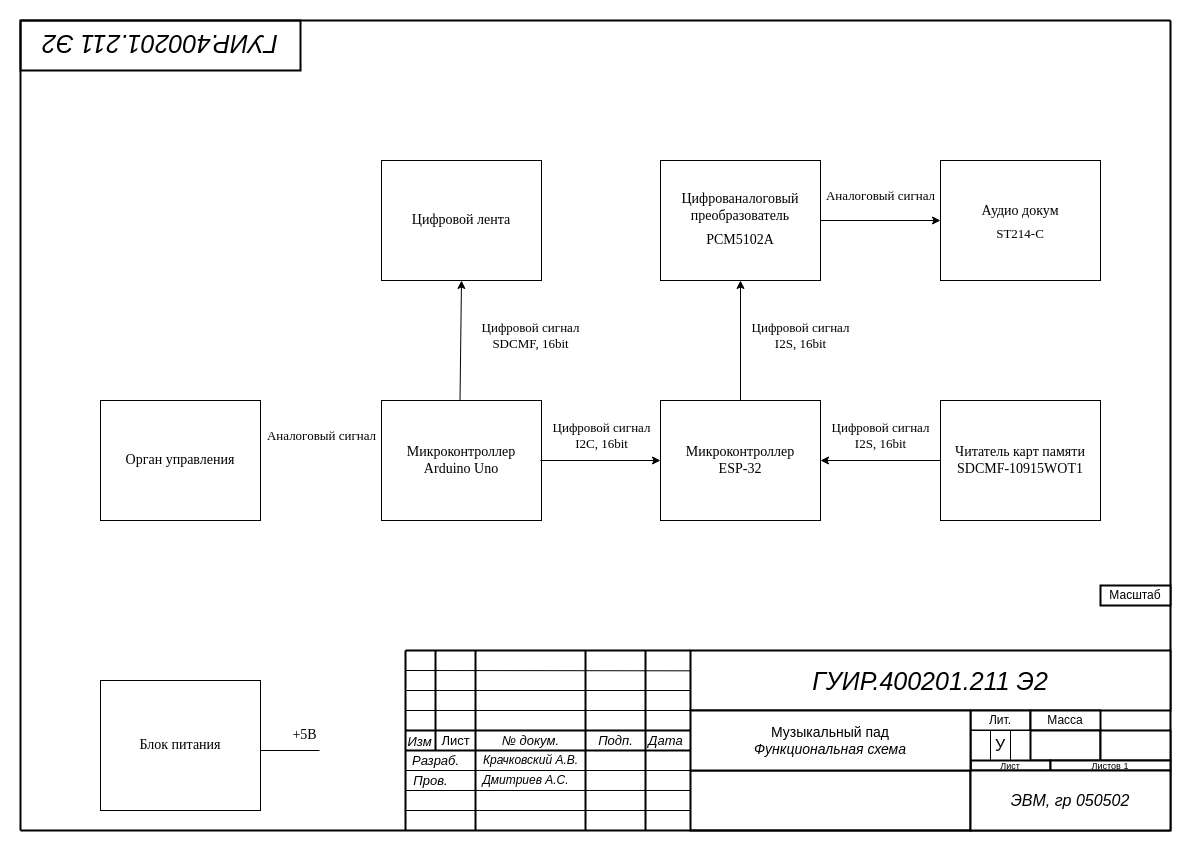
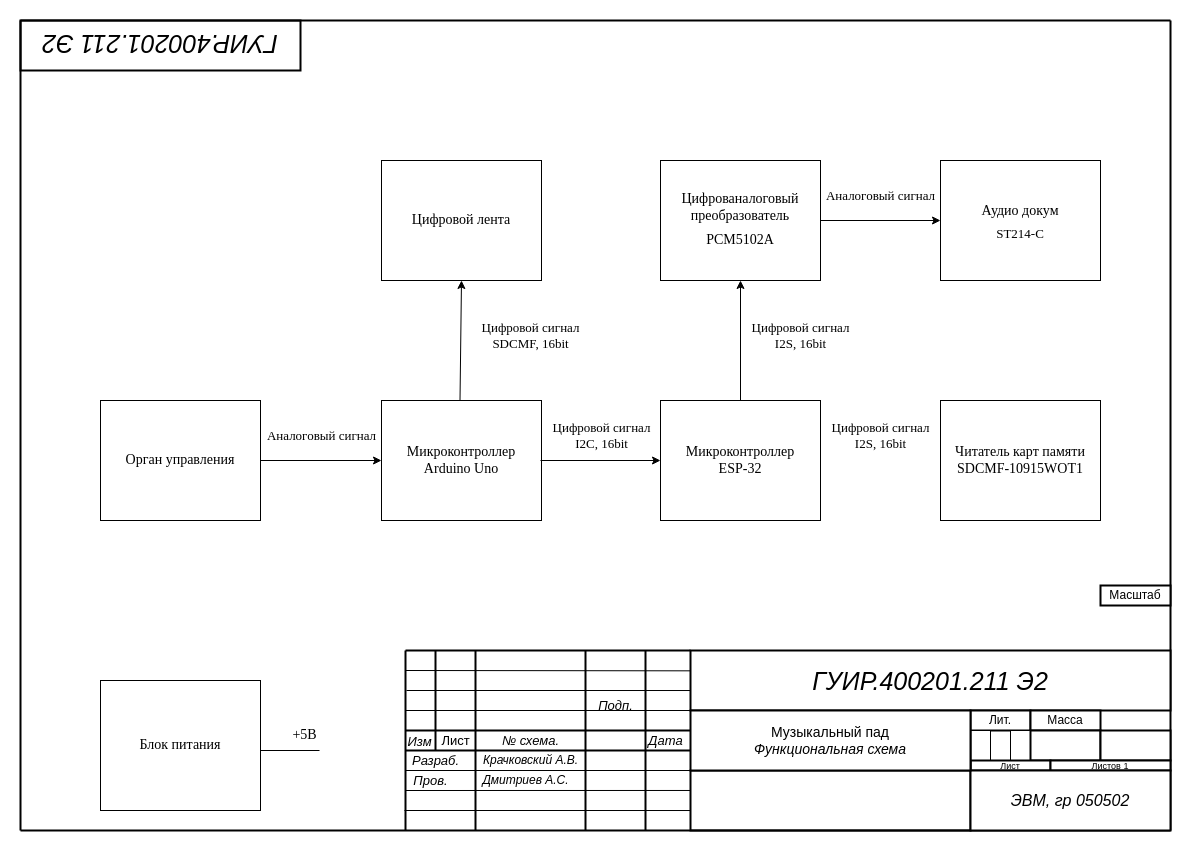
edge "Орган управления" -> "Микроконтроллер Arduino Uno": added
edge "Читатель карт памяти SDCMF-10915WOT1" -> "Микроконтроллер ESP-32": removed
node "№ докум.": label "№ докум." -> "№ схема."
node "Подп.": moved (616, 741) -> (616, 706)
node "У": removed
